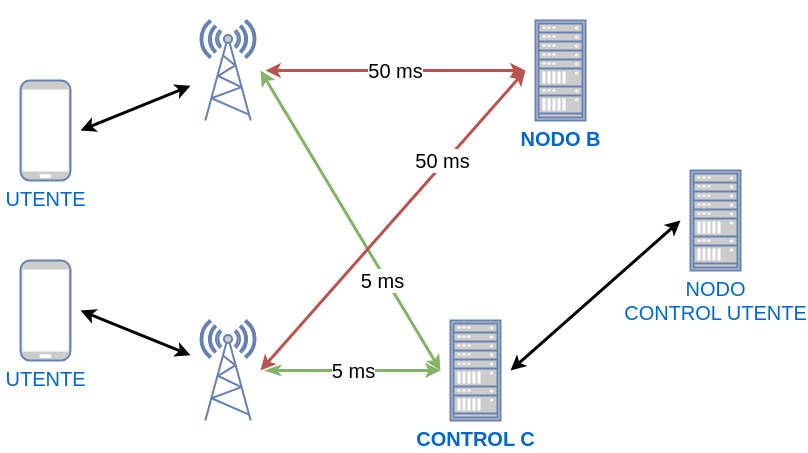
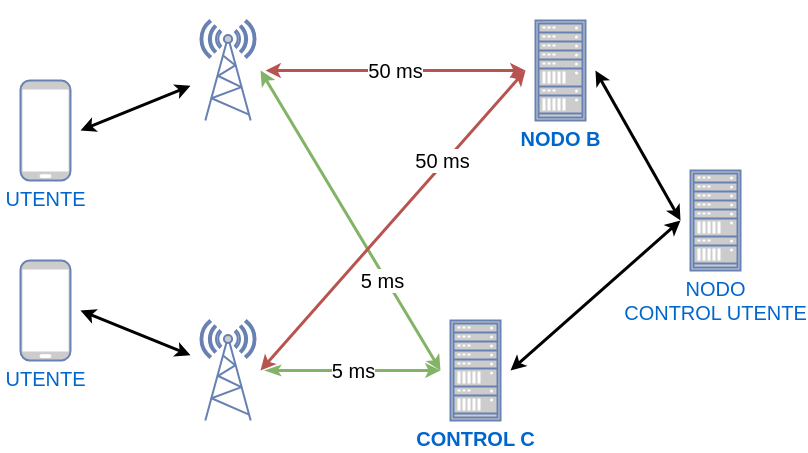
edge "NODO B" -- "NODO CONTROL UTENTE": added
